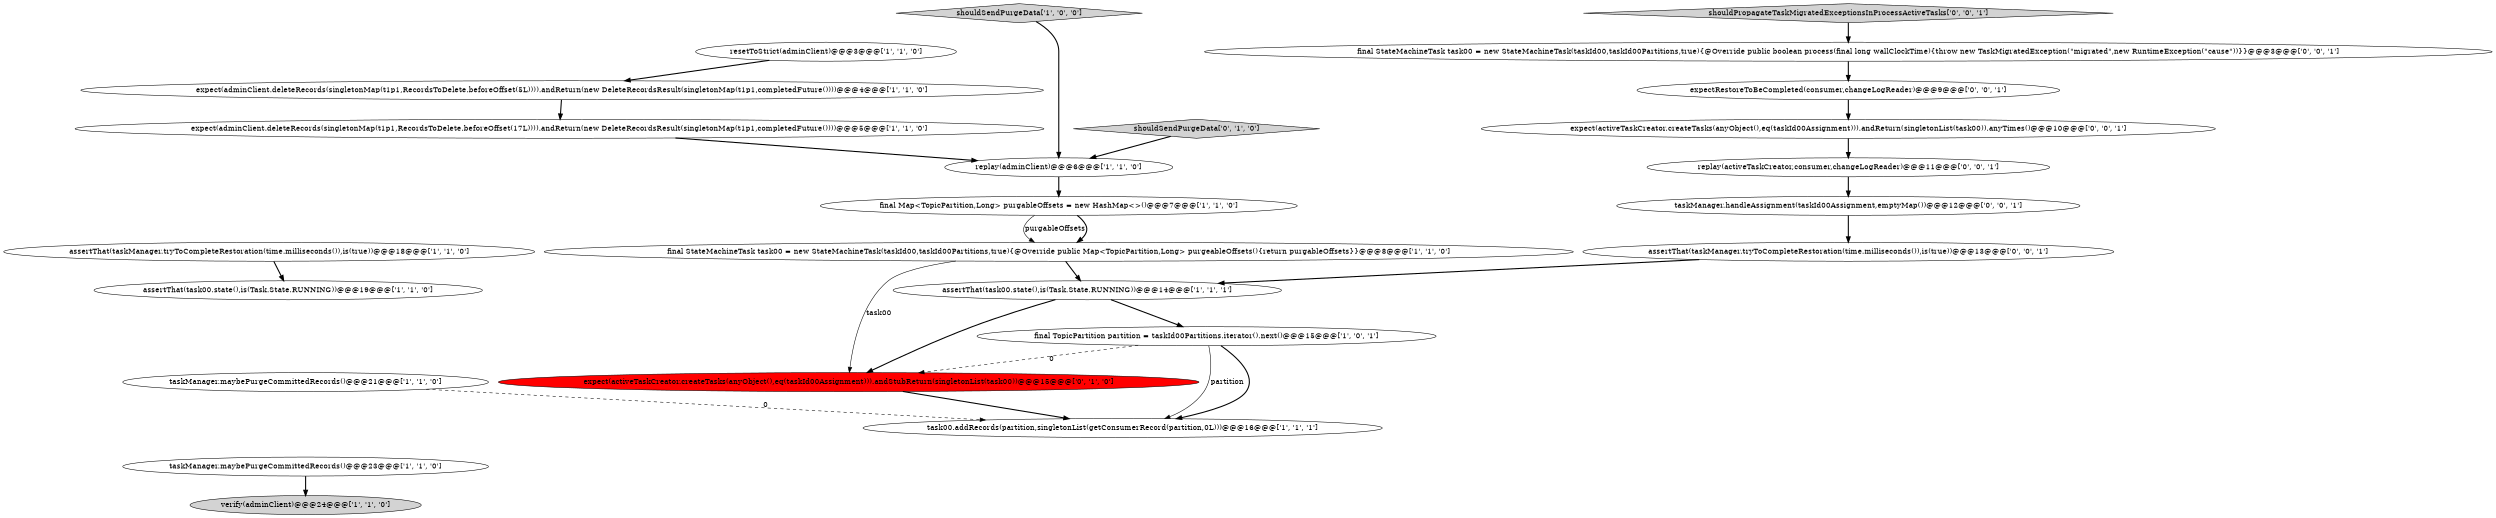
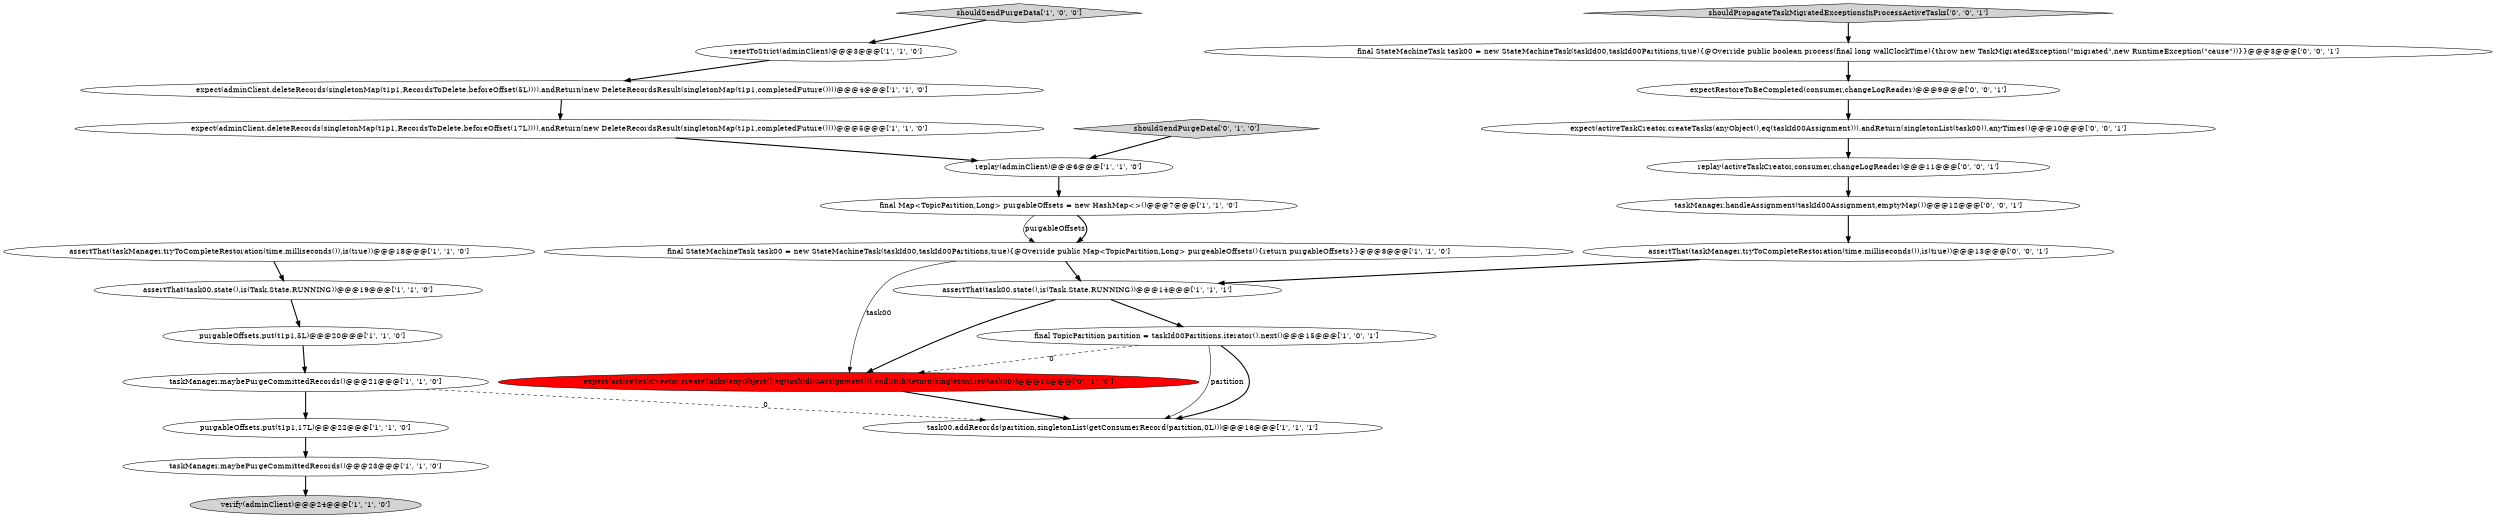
edge "shouldSendPurgeData['1', '0', '0']" -> "replay(adminClient)@@@6@@@['1', '1', '0']": now "shouldSendPurgeData['1', '0', '0']" -> "resetToStrict(adminClient)@@@3@@@['1', '1', '0']"
node "purgableOffsets.put(t1p1,5L)@@@20@@@['1', '1', '0']": added
node "purgableOffsets.put(t1p1,17L)@@@22@@@['1', '1', '0']": added
